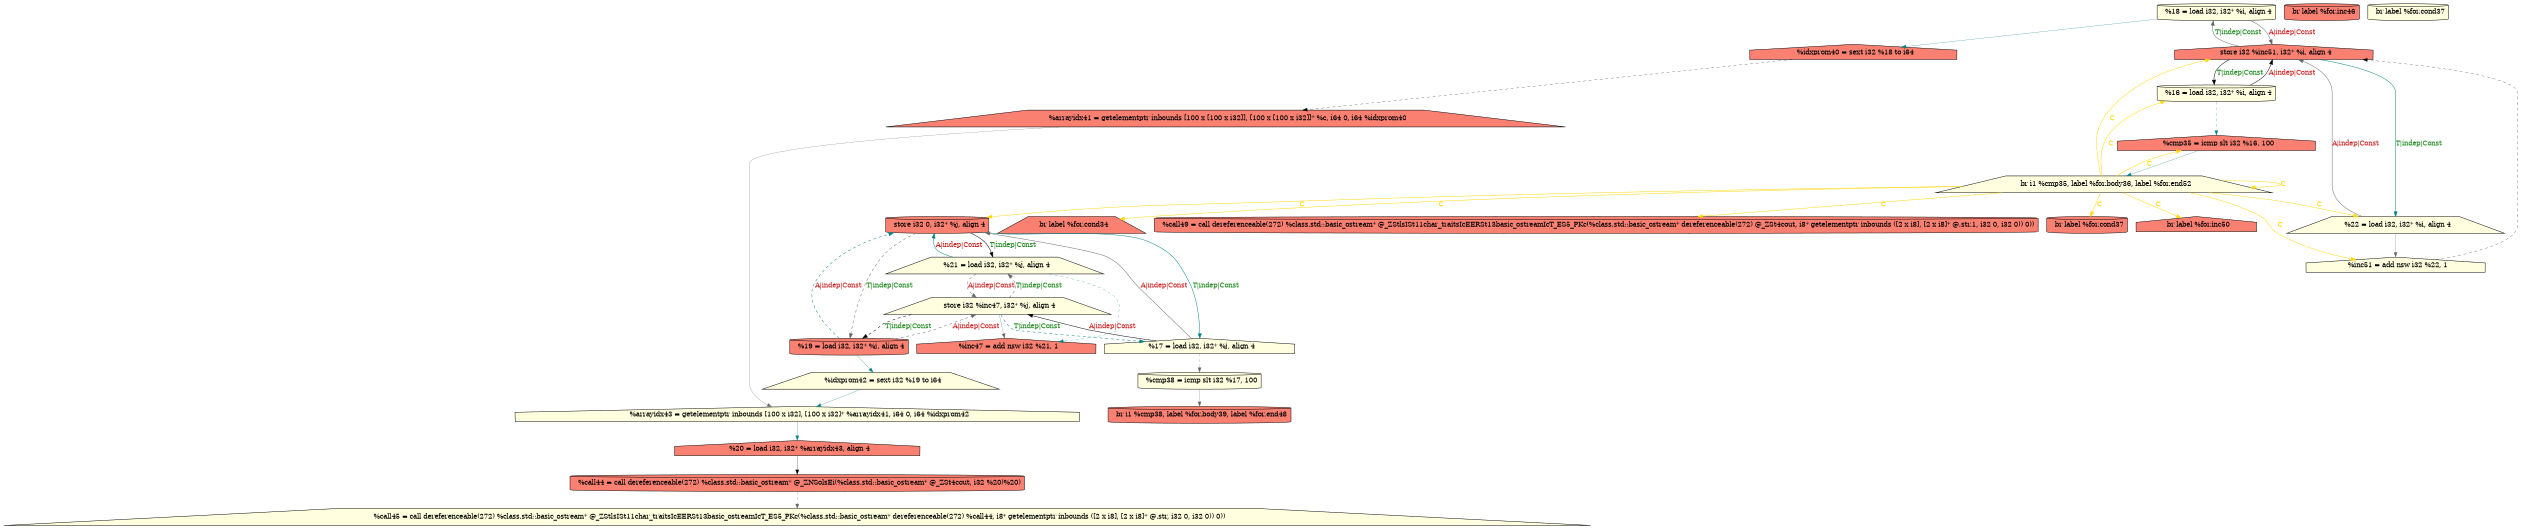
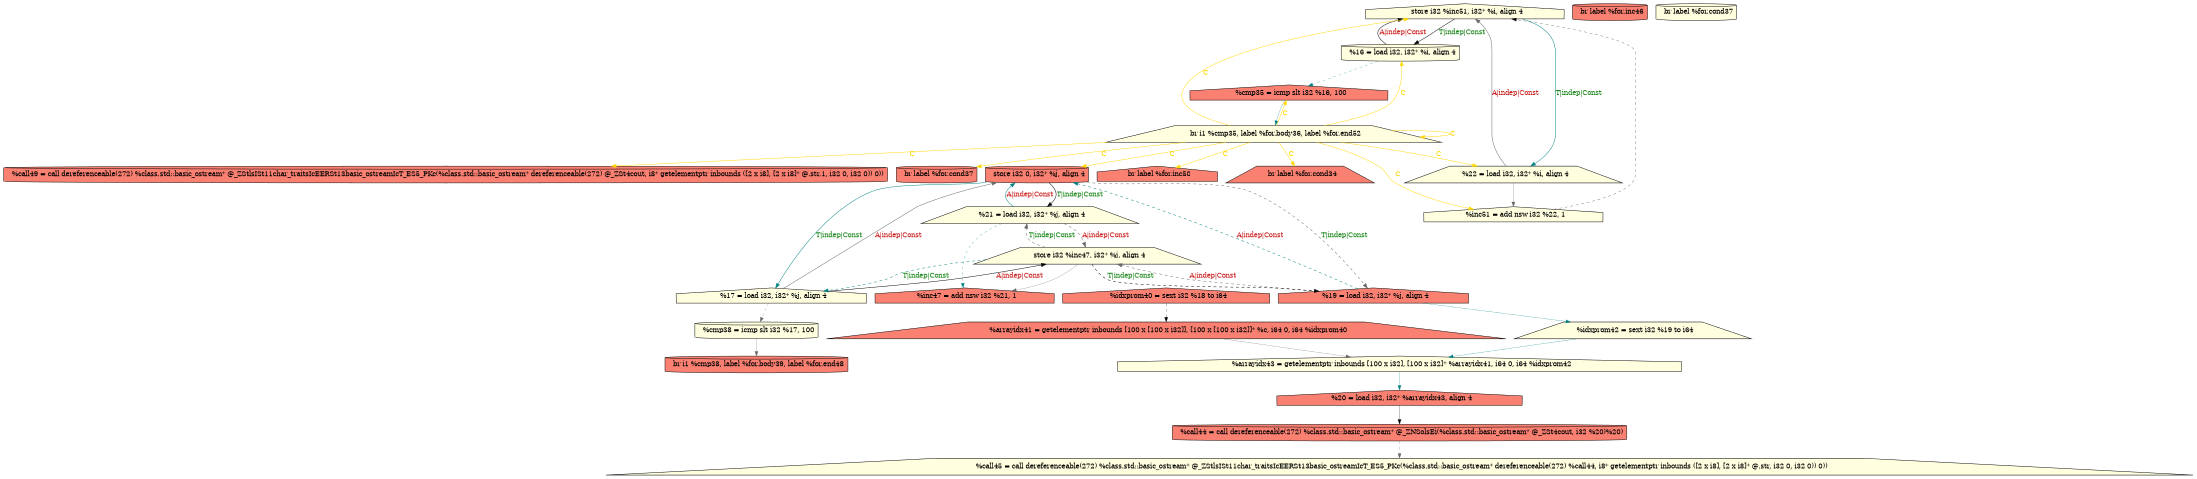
node "%18 = load i32, i32* %i, align 4": removed
node "store i32 %inc51, i32* %i, align 4": fillcolor salmon -> lightyellow
node "%19 = load i32, i32* %j, align 4": shape cylinder -> house
